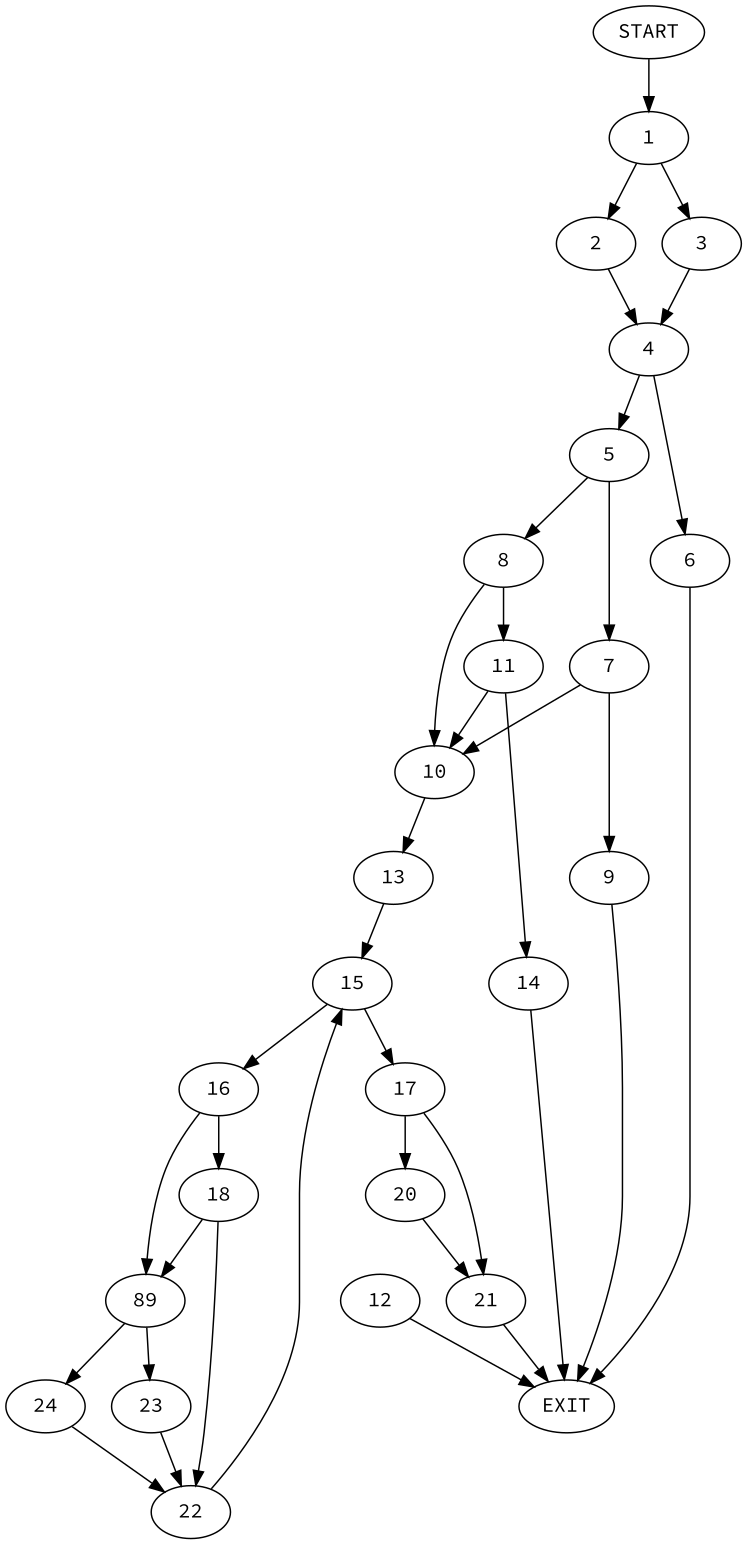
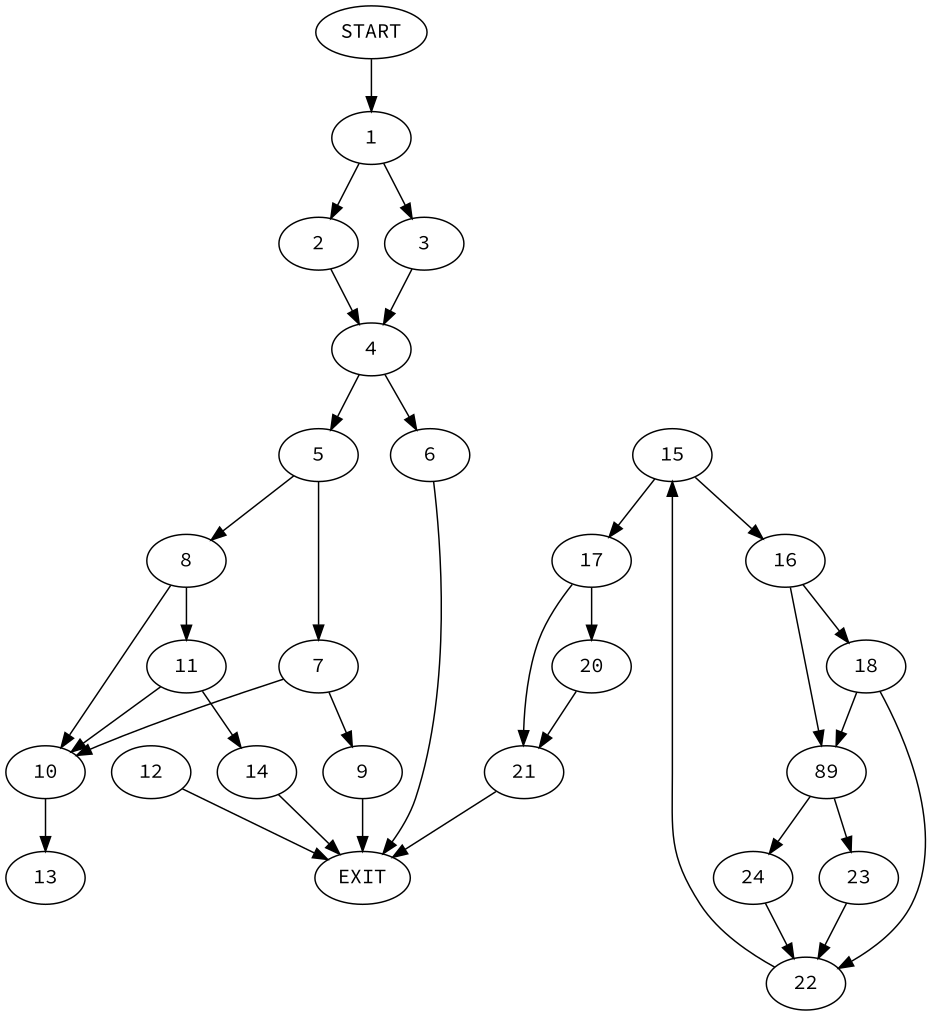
edge "13" -> "15": removed
